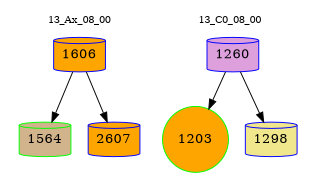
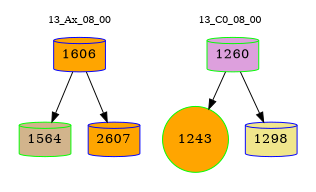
node "1260": color blue -> green
node "1203": label "1203" -> "1243"
